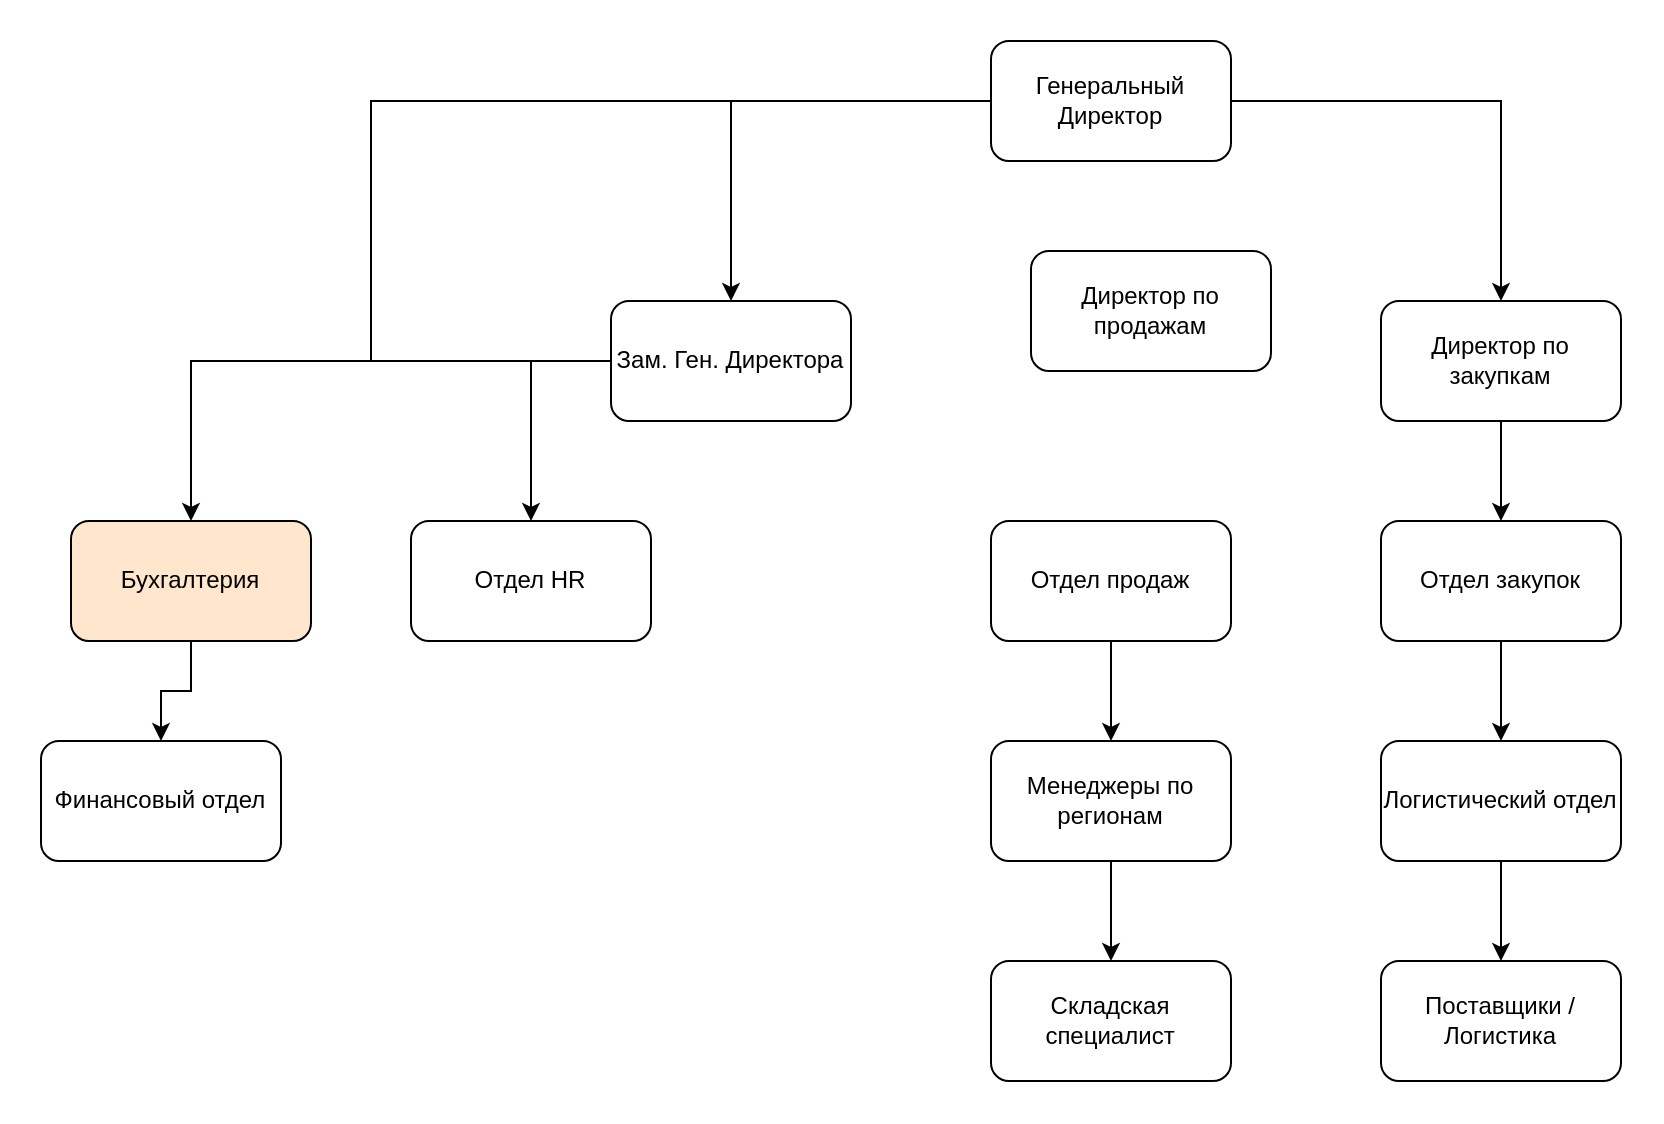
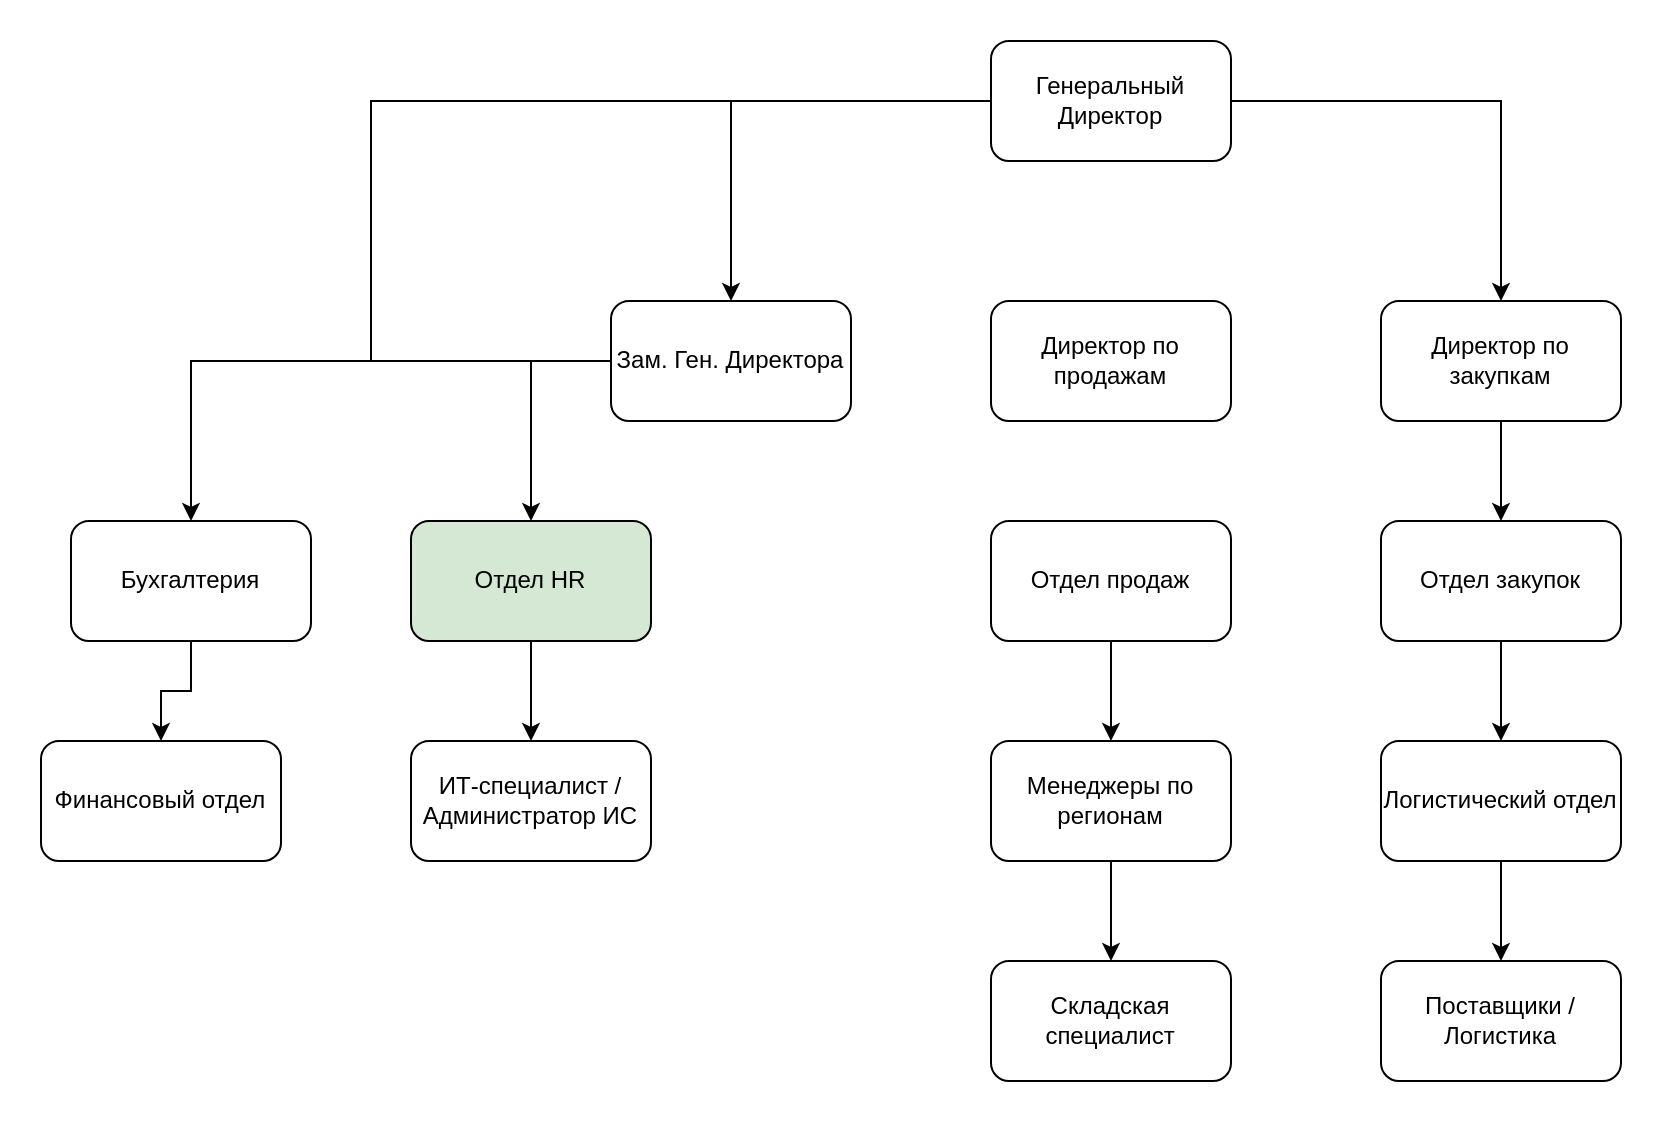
node "Директор по продажам": moved (1151, 311) -> (1111, 361)
node "Бухгалтерия": fillcolor #ffe6cc -> #ffffff
node "Отдел HR": fillcolor #ffffff -> #d5e8d4
edge "Отдел HR" -> "ИТ-специалист / Администратор ИС": added
node "ИТ-специалист / Администратор ИС": added
